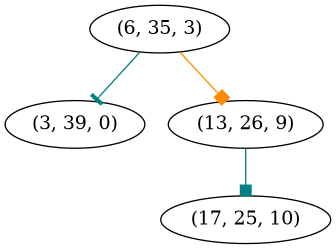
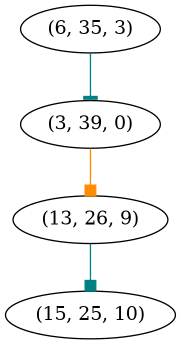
edge "(6, 35, 3)" -> "(13, 26, 9)": now "(3, 39, 0)" -> "(13, 26, 9)"
node "(17, 25, 10)": label "(17, 25, 10)" -> "(15, 25, 10)"
